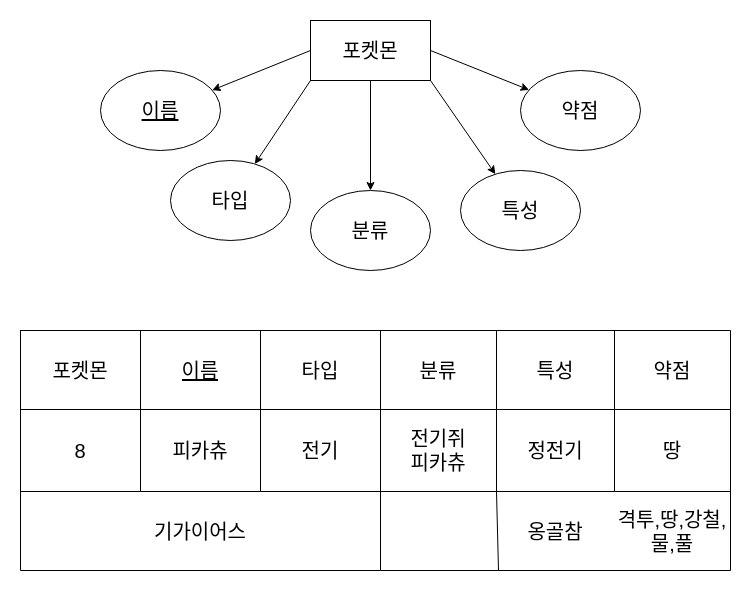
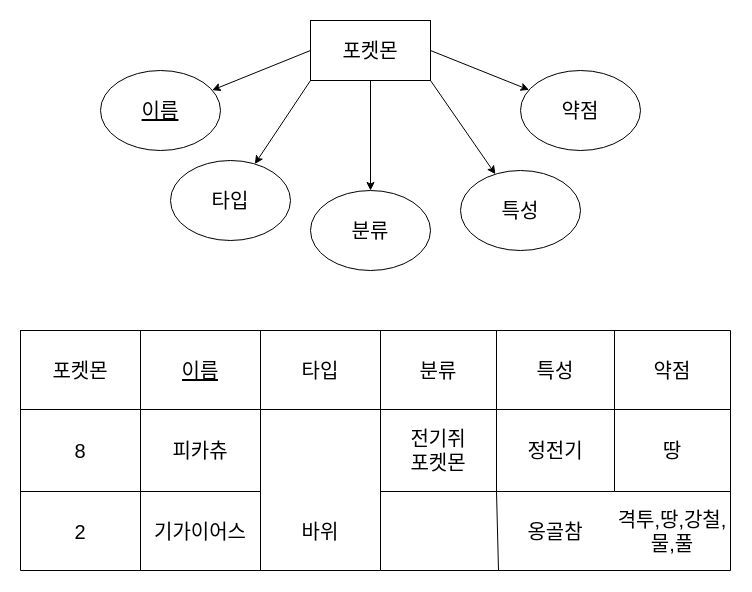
node "전기": removed
node "전기쥐 피카츄": label "전기쥐 피카츄" -> "전기쥐 포켓몬"
node "2": added
node "바위": added
